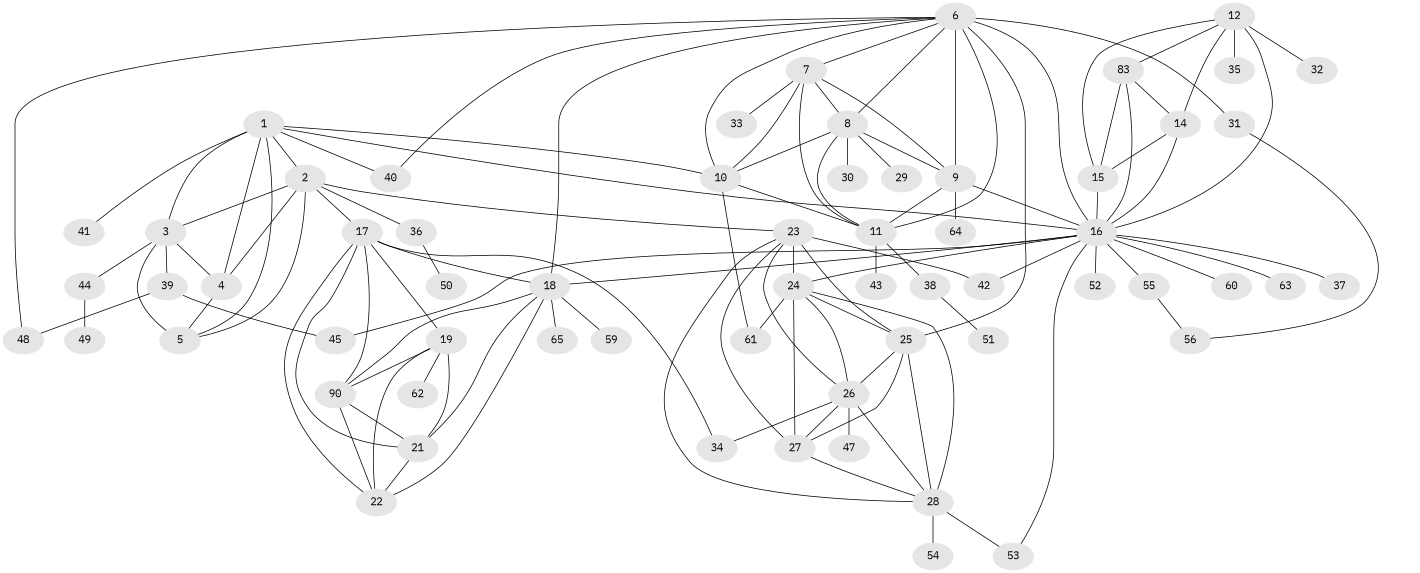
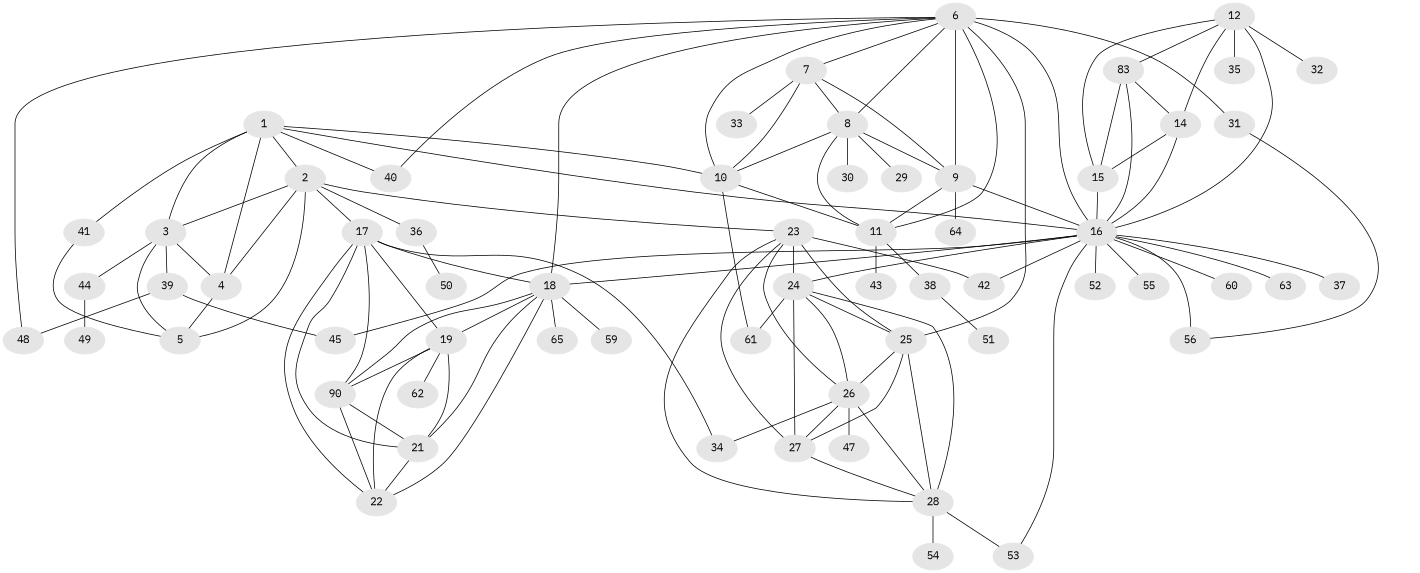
edge "7" -- "11": removed
edge "1" -- "5": now "41" -- "5"
edge "18" -- "19": added
edge "55" -- "56": now "16" -- "56"
